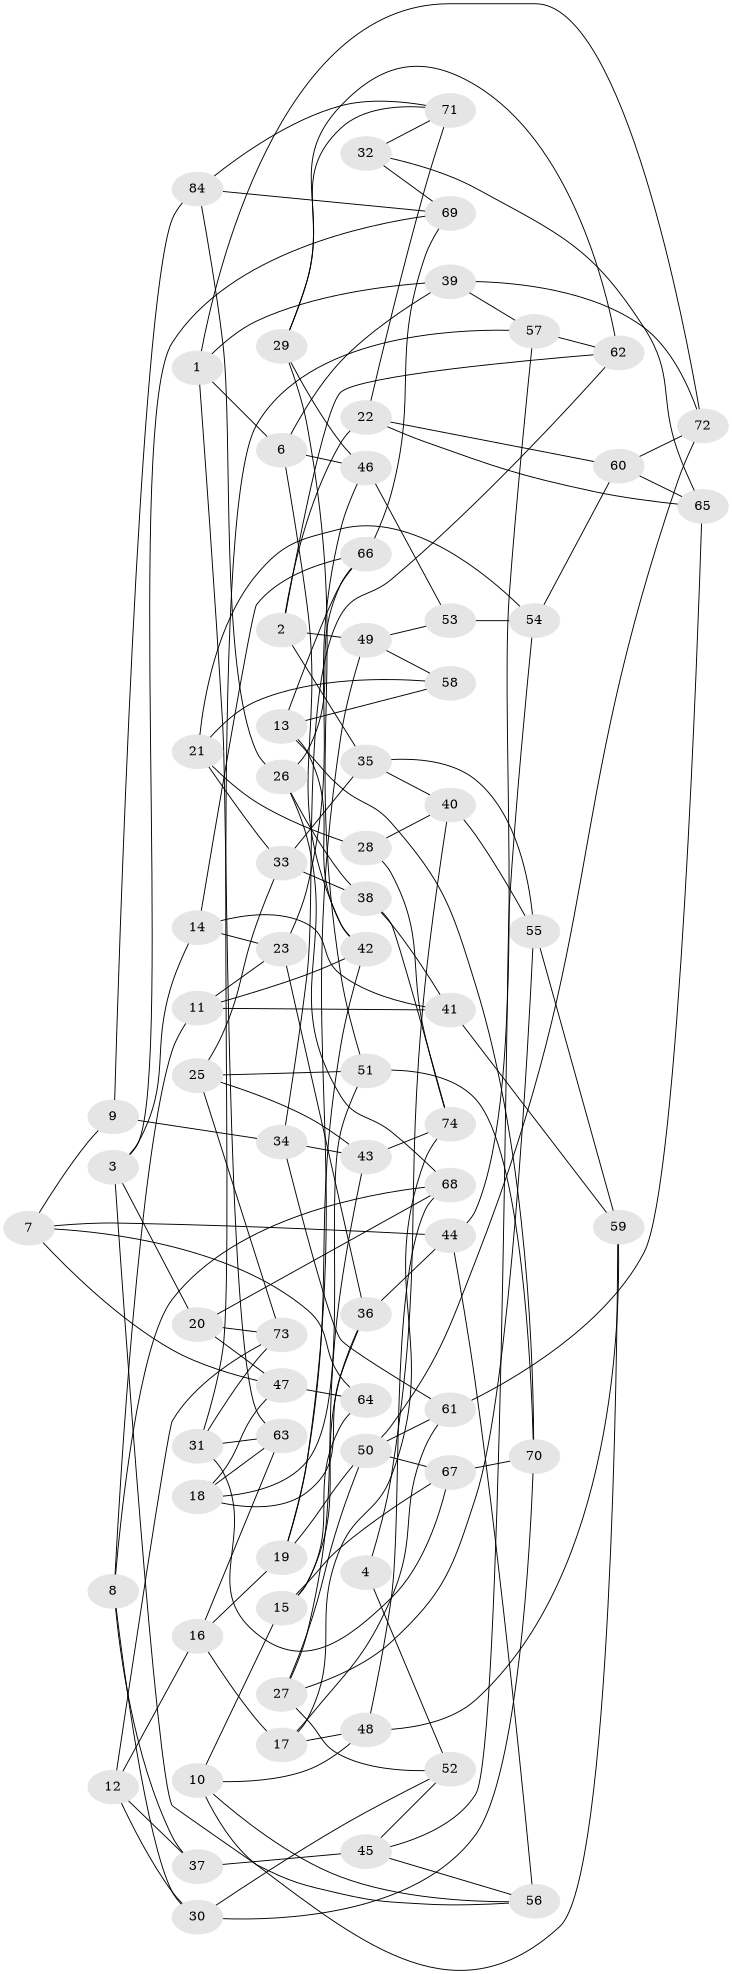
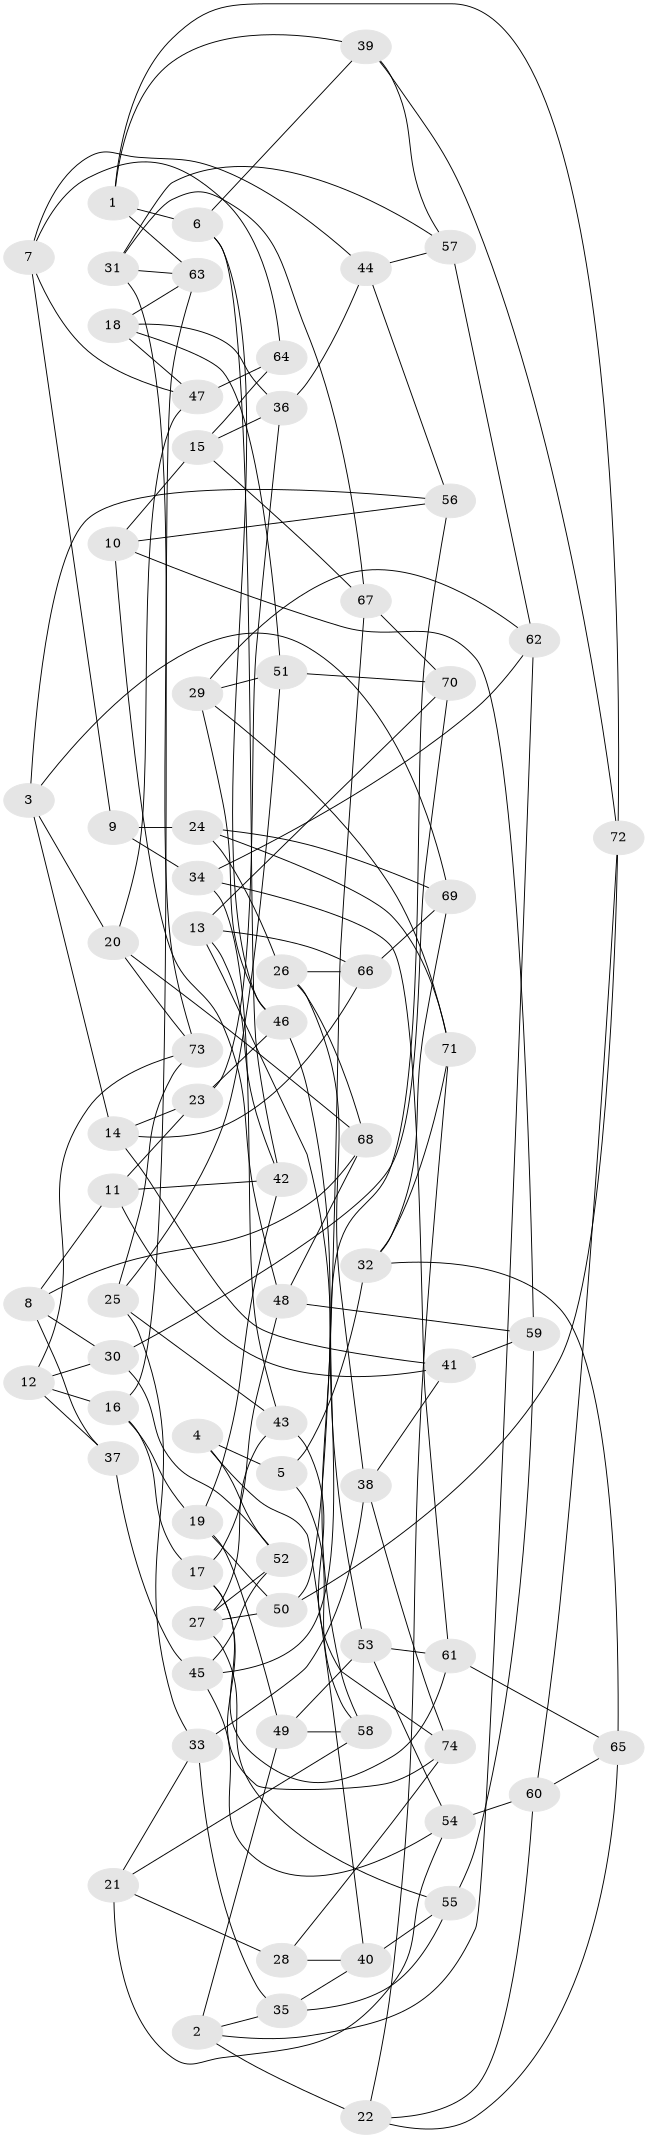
node "84": label "84" -> "24"
edge "61" -- "50": now "61" -- "53"
node "5": added
